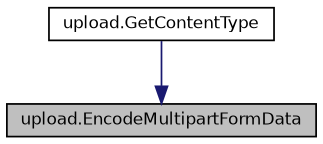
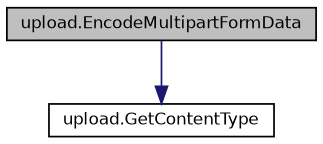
edge "upload.GetContentType" -> "upload.EncodeMultipartFormData": reversed
